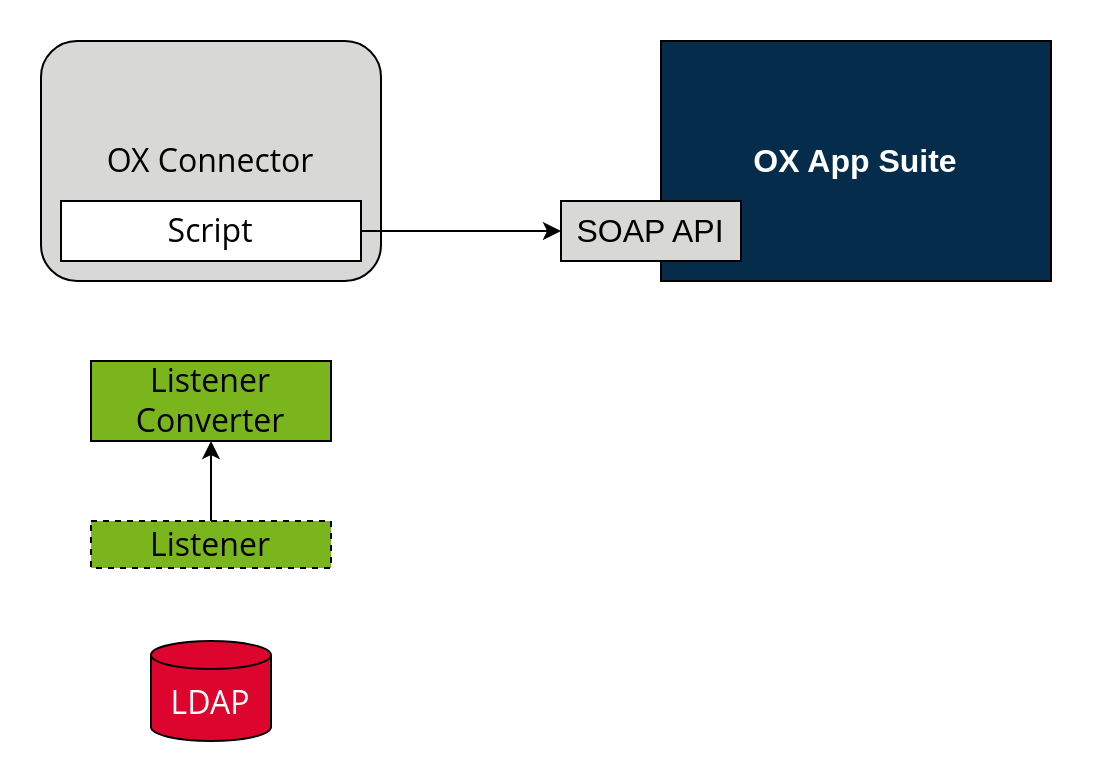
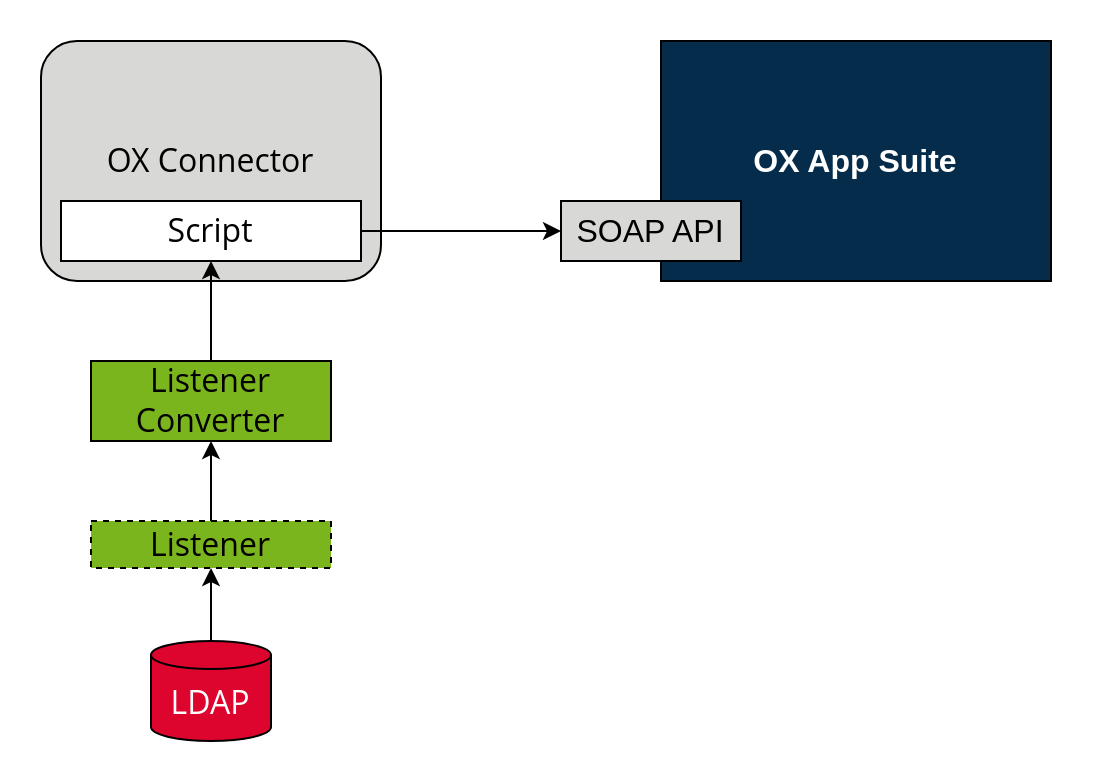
edge "Listener Converter" -> "Script": added
edge "LDAP" -> "Listener": added
